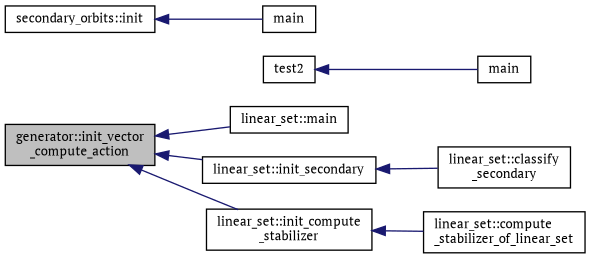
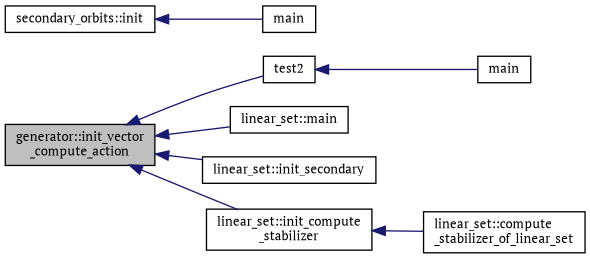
edge "test2" -> "generator::init_vector _compute_action": added
node "linear_set::classify _secondary": removed
